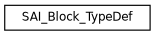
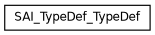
node "SAI_Block_TypeDef": label "SAI_Block_TypeDef" -> "SAI_TypeDef_TypeDef"
